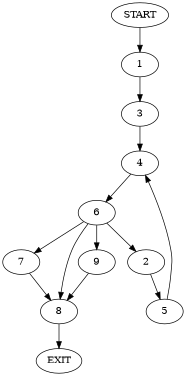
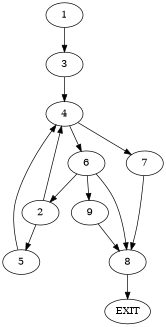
node "START": removed
edge "2" -> "4": added
edge "6" -> "7": now "4" -> "7"
